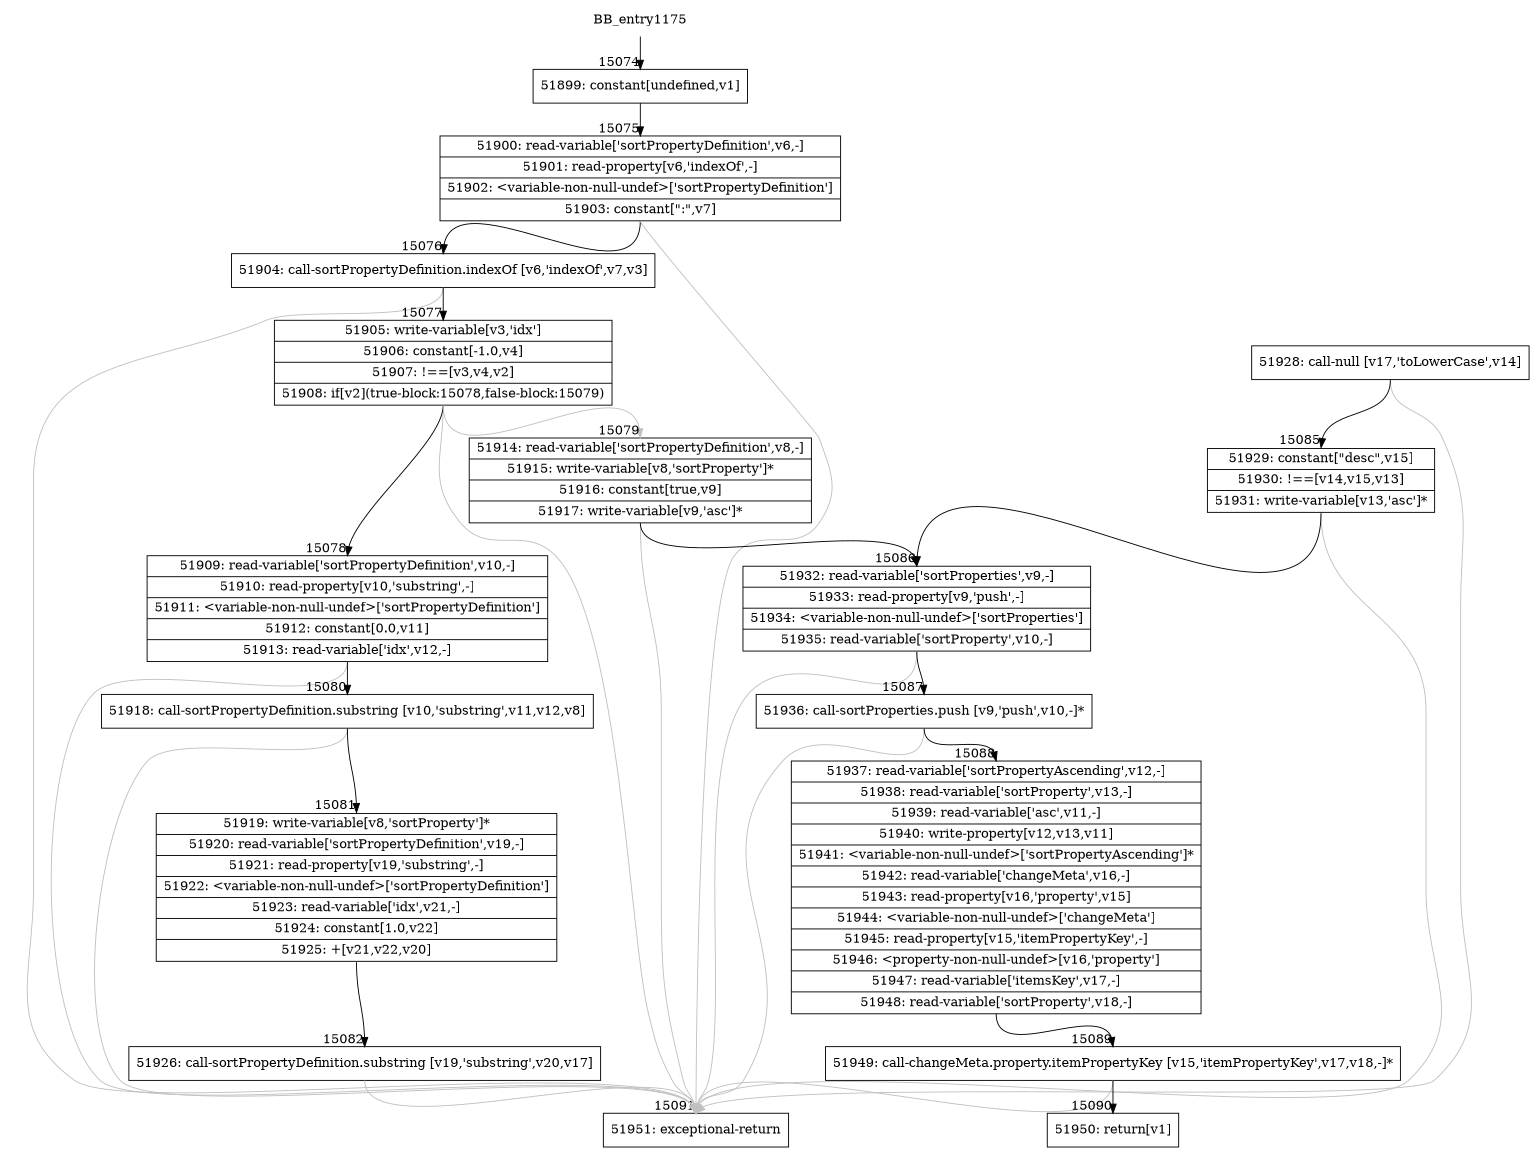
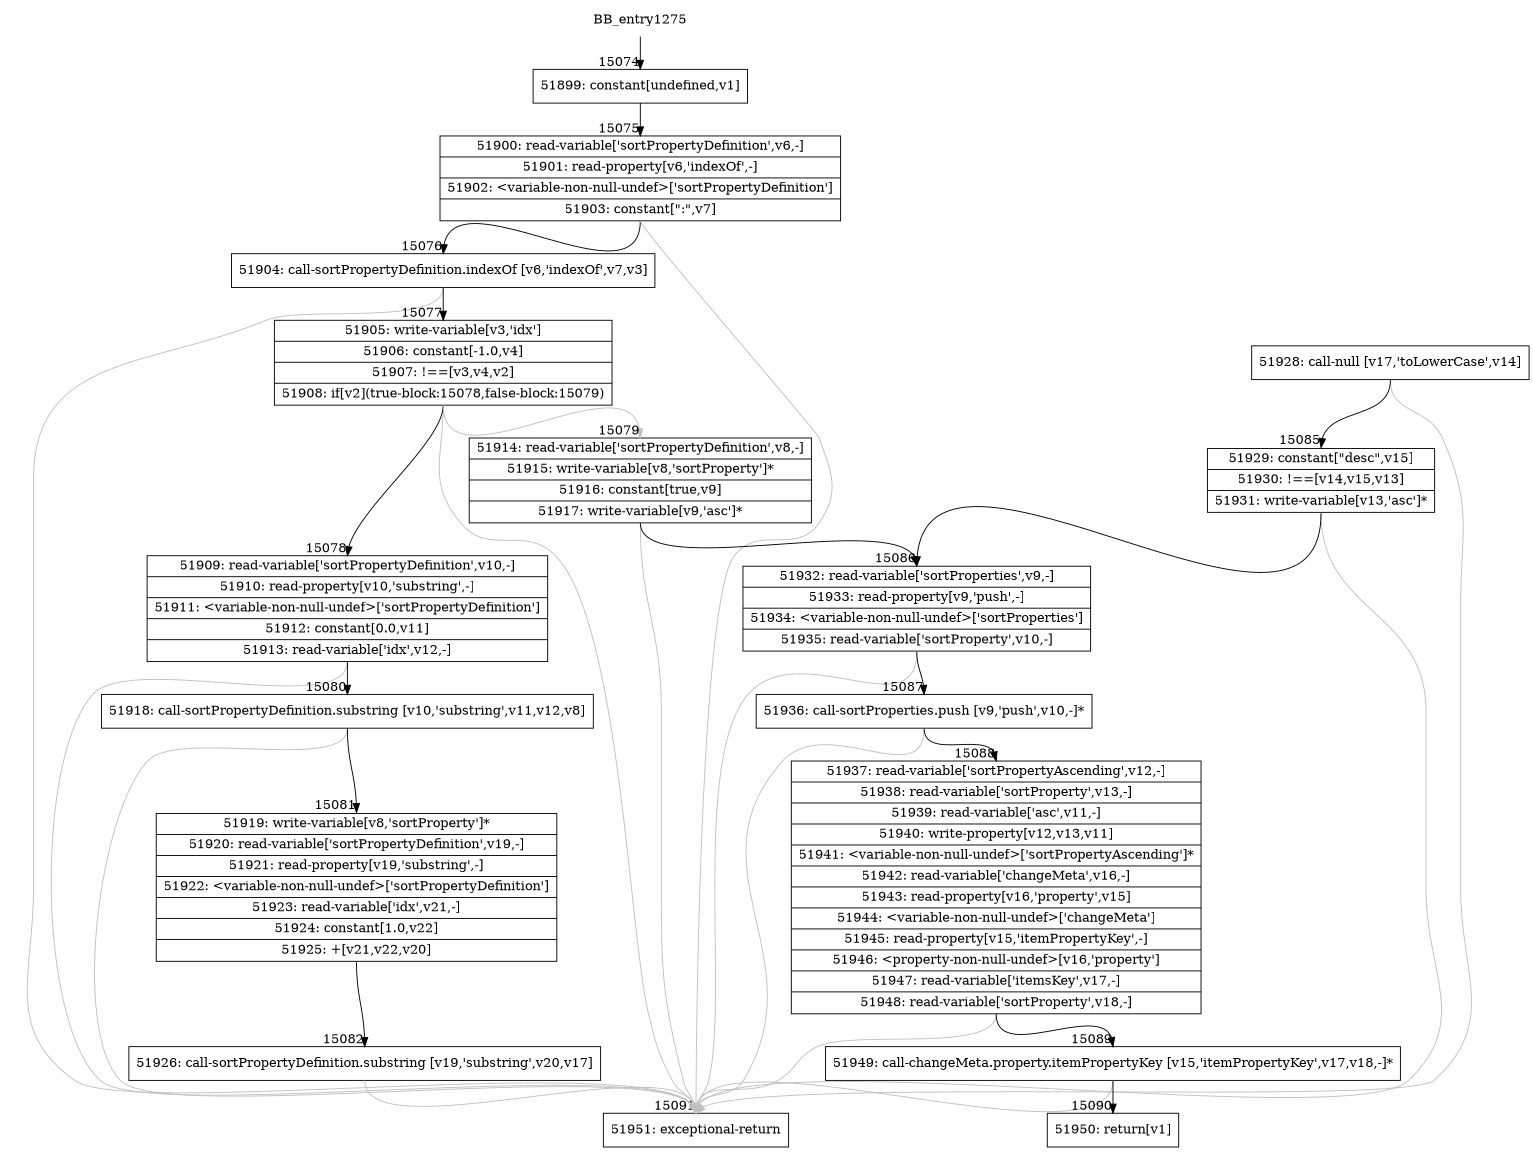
node "BB_entry1175": label "BB_entry1175" -> "BB_entry1275"
edge "51937: read-variable['sortPropertyAscending',v12,-]" -> "51951: exceptional-return": added
